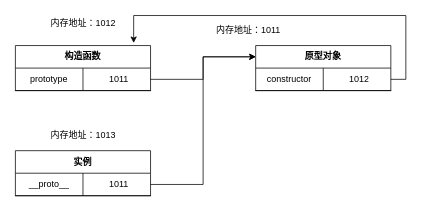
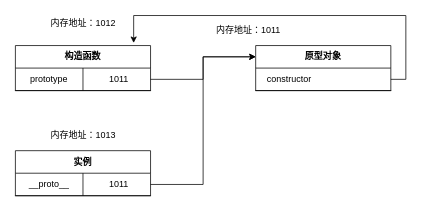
node "1012": removed
